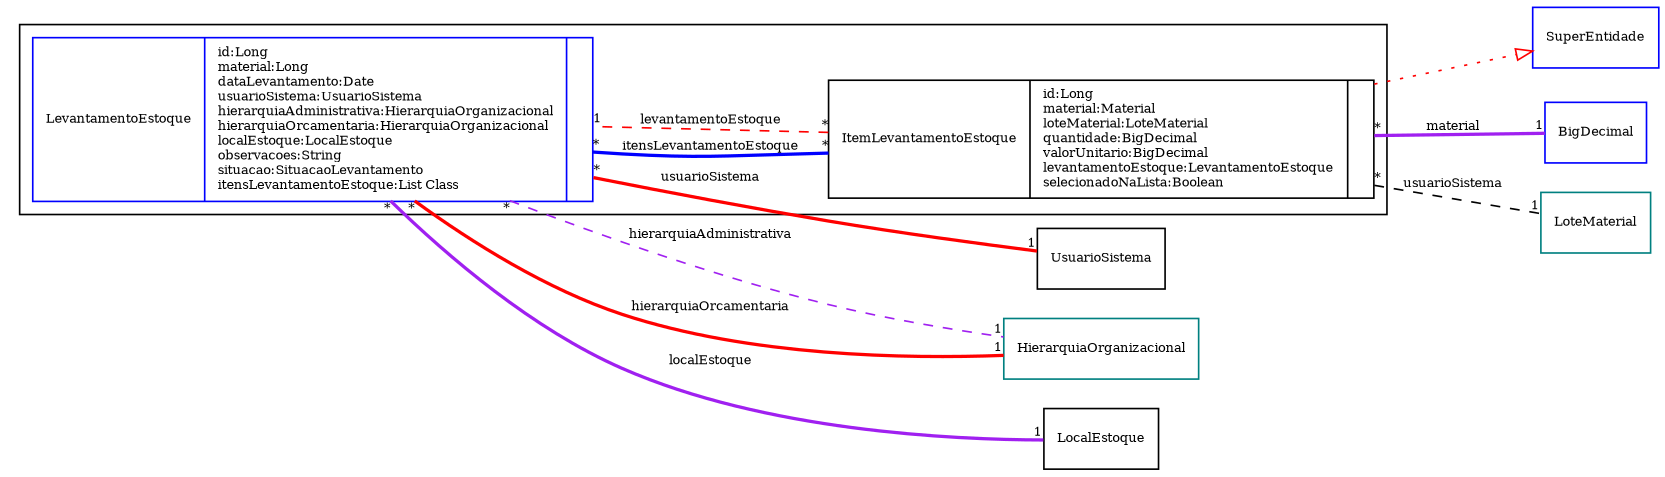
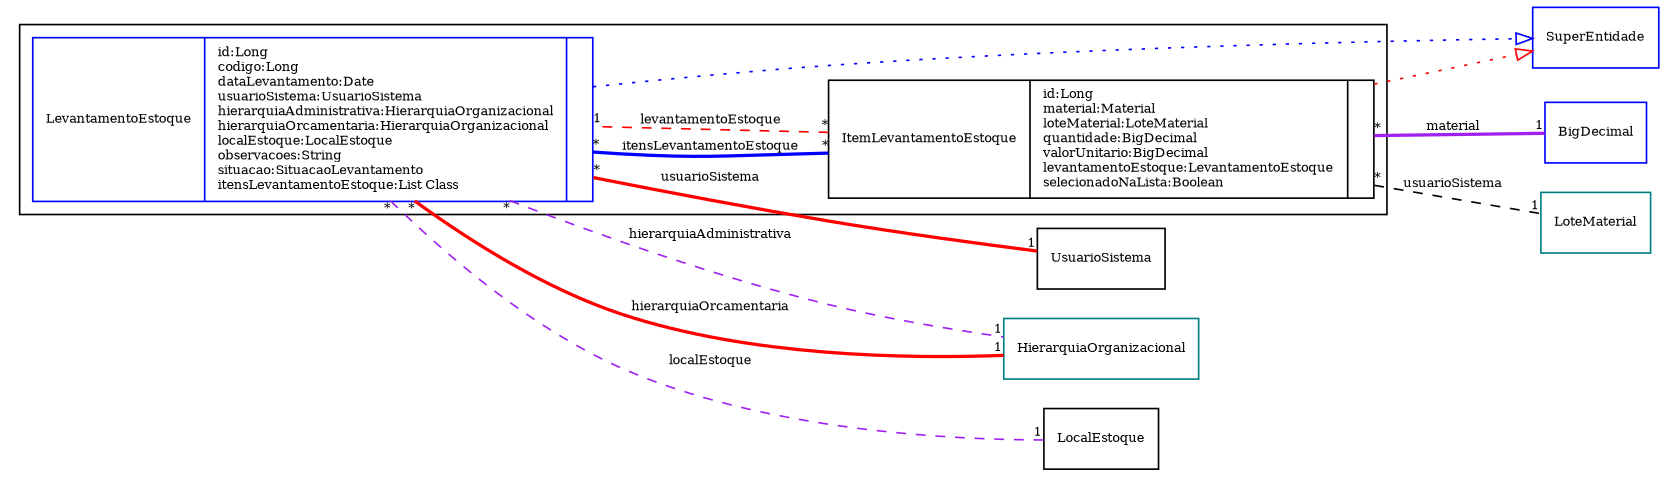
edge "LevantamentoEstoque" -> "SuperEntidade": added
node "LevantamentoEstoque": text "material:Long" -> "codigo:Long"
edge "LevantamentoEstoque" -- "LocalEstoque": style bold -> dashed
